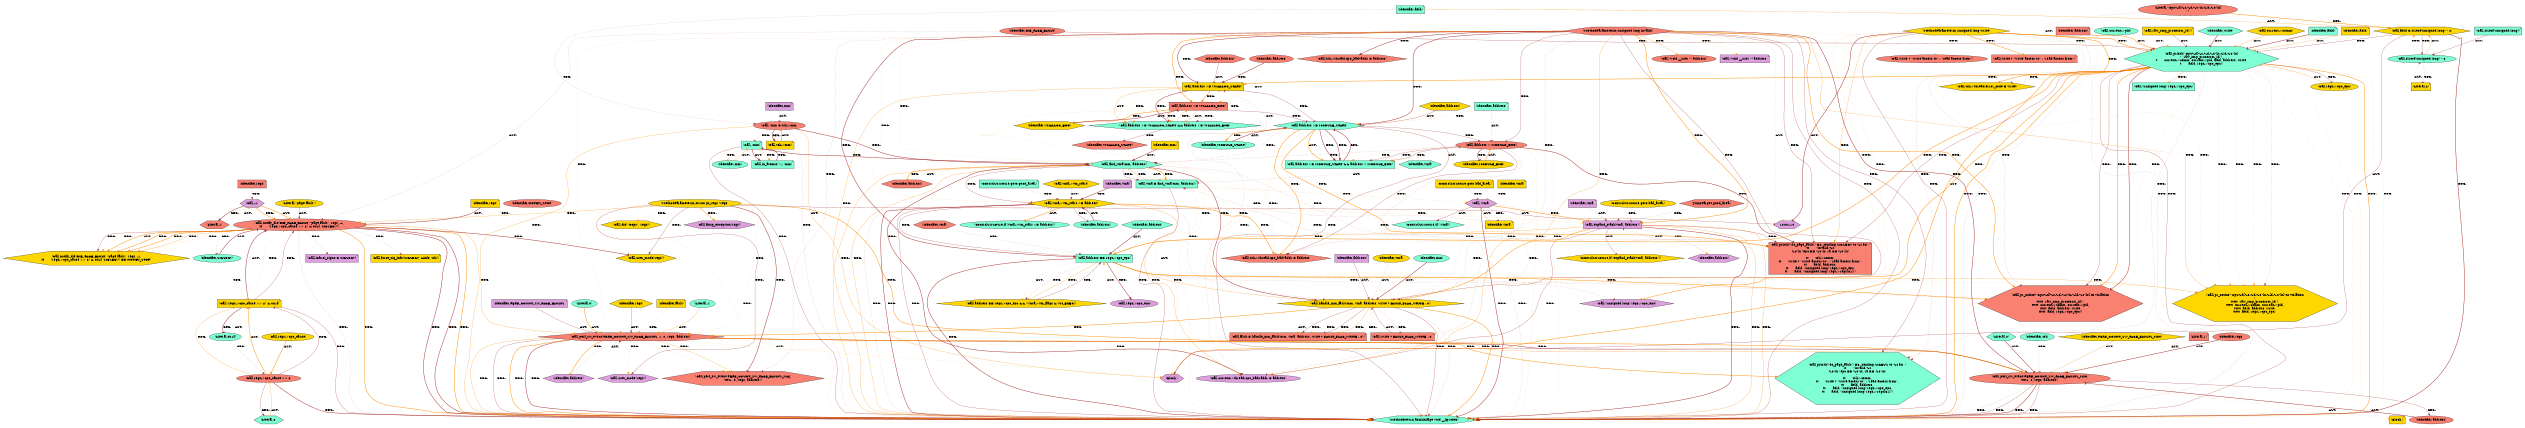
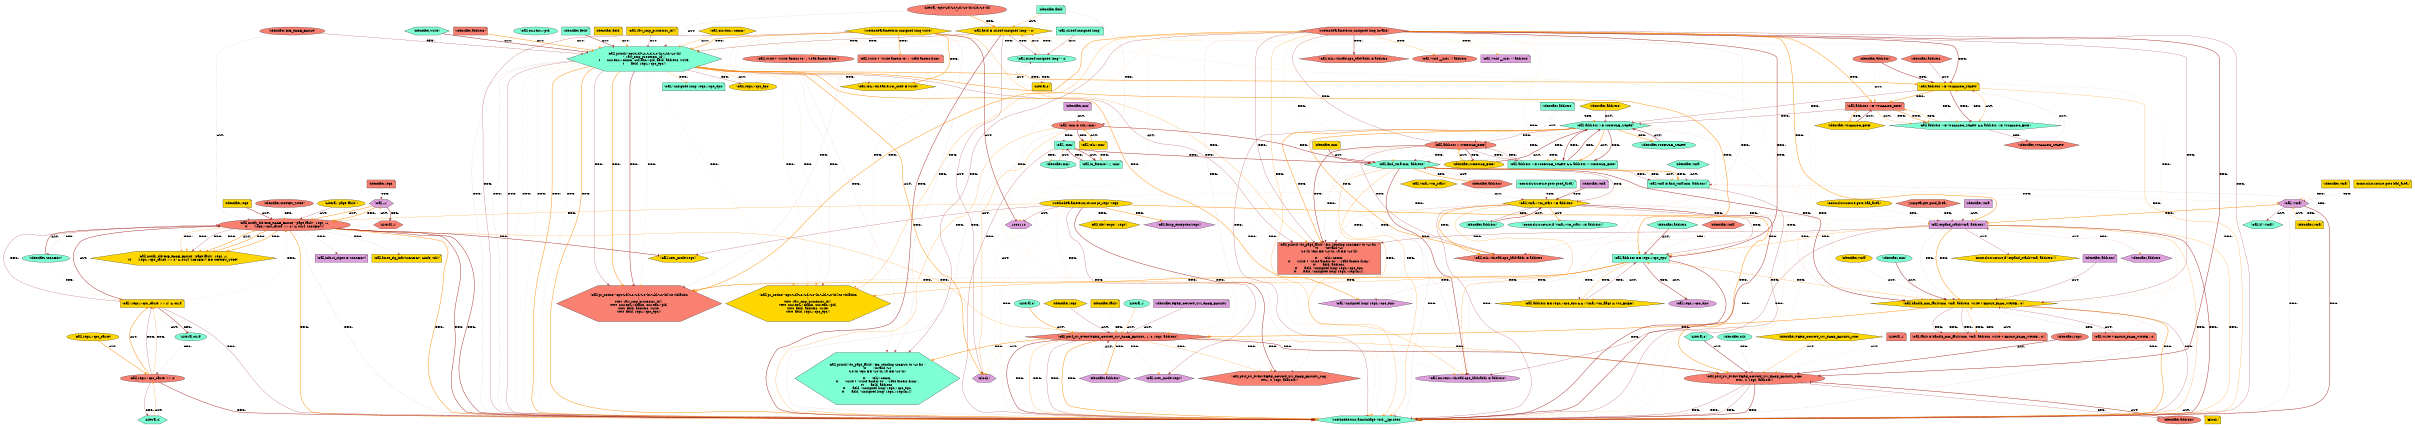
edge "(MethodParameterIn,unsigned long invalid)" -> "(Call,address >= MODULE_START)": now "(Identifier,MODULE_END)" -> "(Call,address >= MODULE_START)"
node "(ControlStructure,if (!vma))": label "(ControlStructure,if (!vma))" -> "(Call,if (!vma))"
